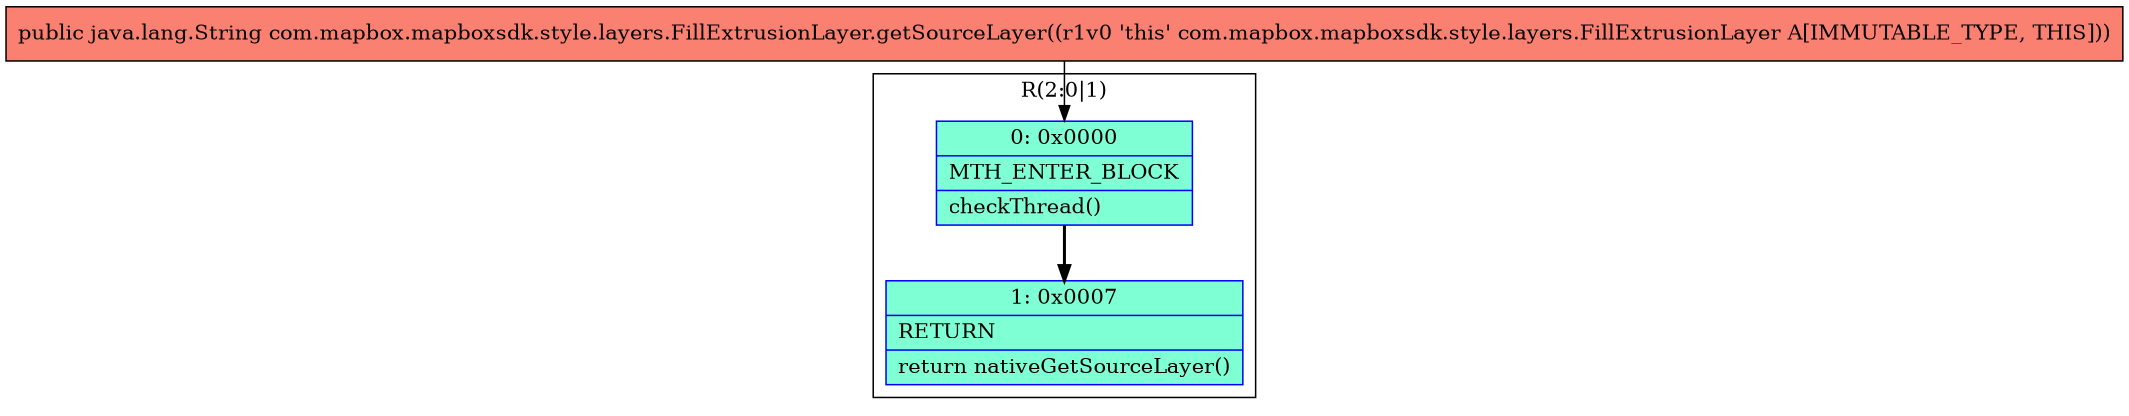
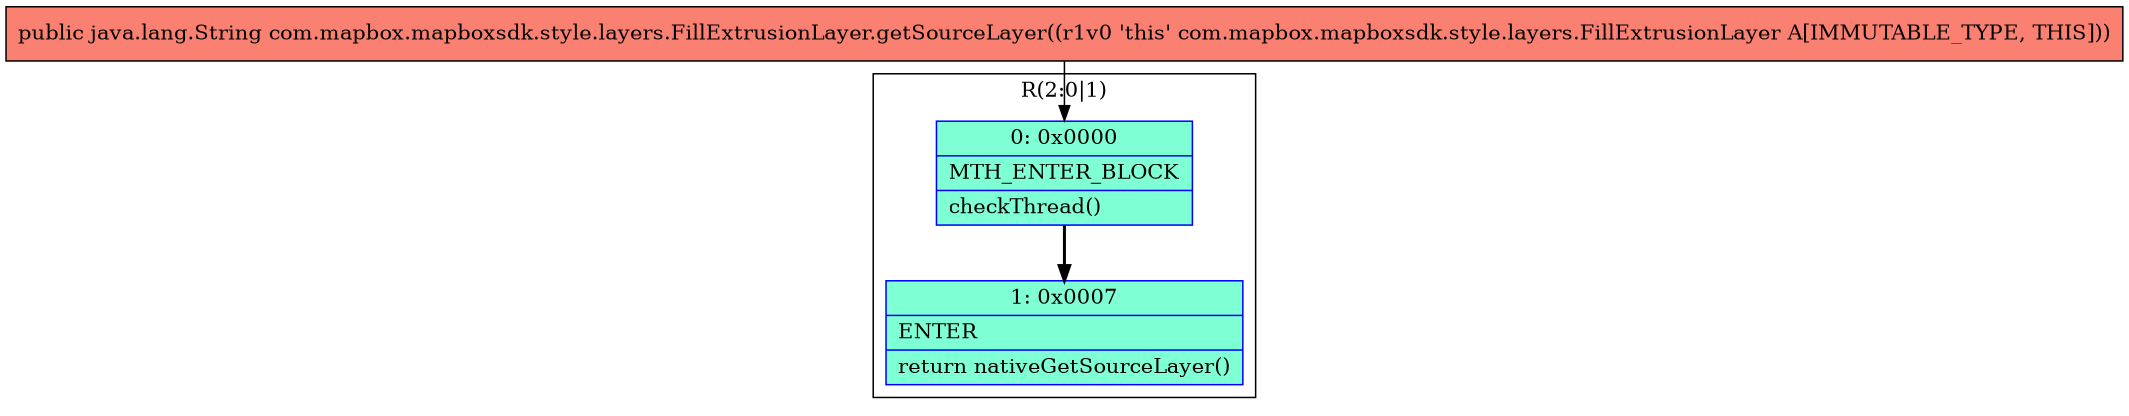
node "1: 0x0007": text "RETURN" -> "ENTER"
